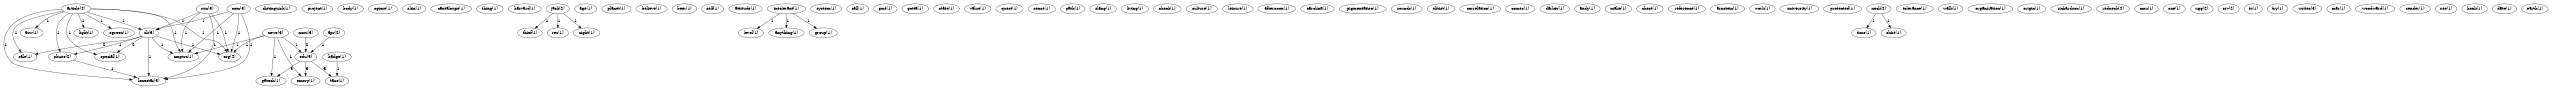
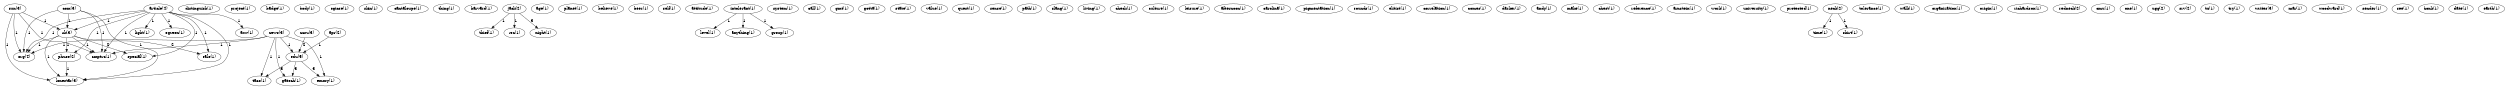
edge "jack(2)" -> "night(1)": label "1" -> "3"
edge "badge(1)" -> "taco(1)": now "news(3)" -> "taco(1)"
